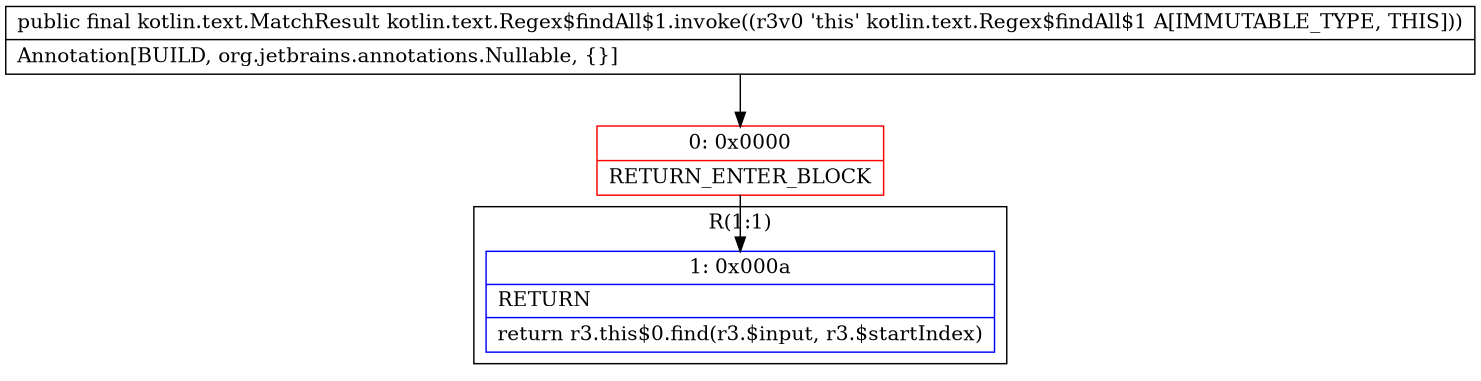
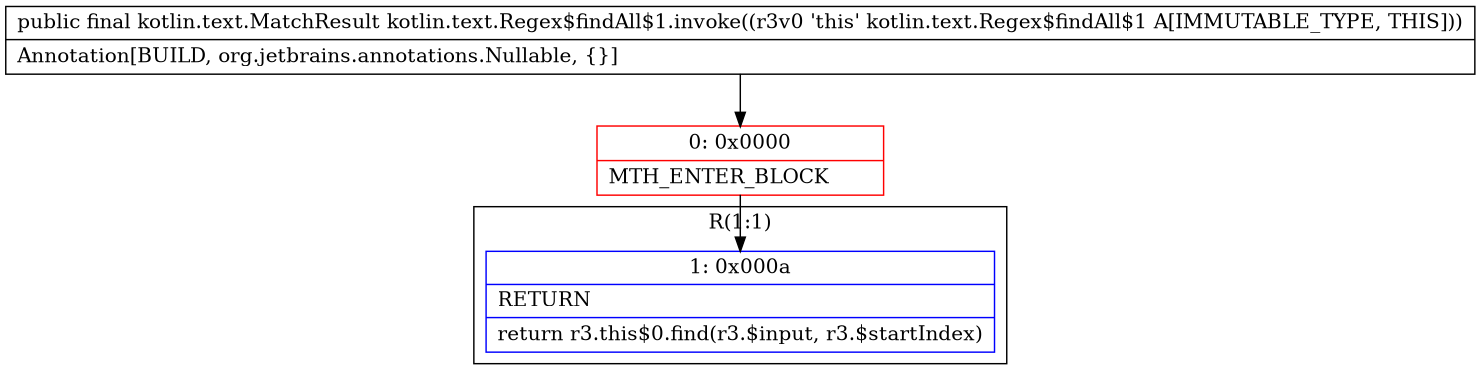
node "0: 0x0000": text "RETURN_ENTER_BLOCK" -> "MTH_ENTER_BLOCK"
